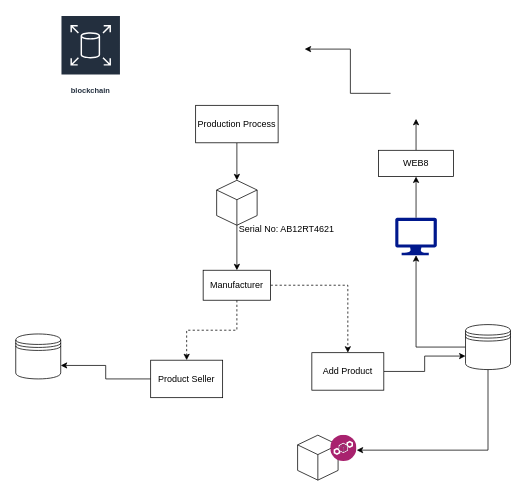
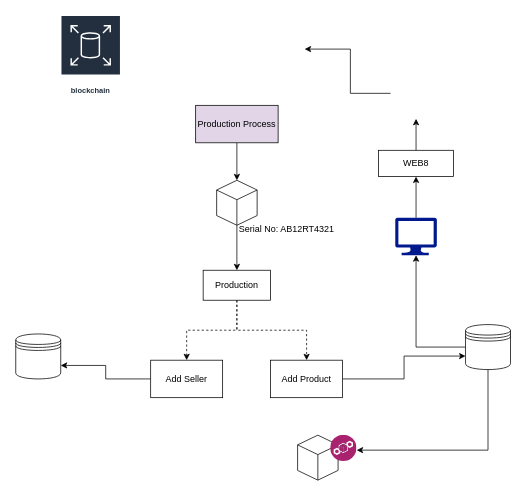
node "Production Process": fillcolor #ffffff -> #e1d5e7
node "Serial No: AB12RT4621": label "Serial No: AB12RT4621" -> "Serial No: AB12RT4321"
node "Manufacturer": label "Manufacturer" -> "Production"
node "Add Product": moved (348, 372) -> (306, 379)
node "Product Seller": label "Product Seller" -> "Add Seller"
